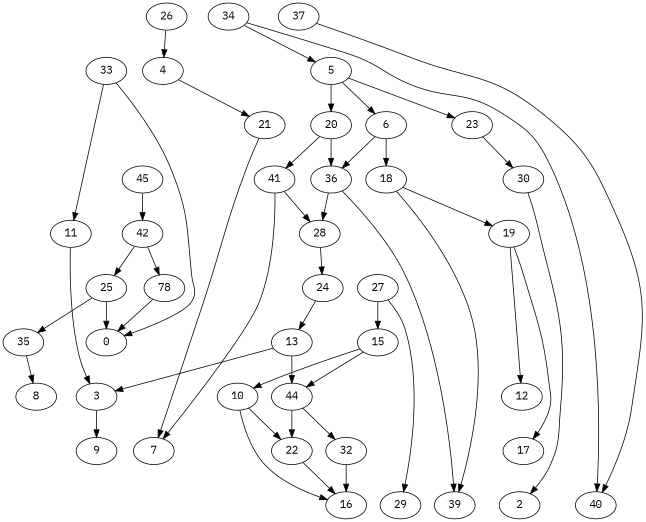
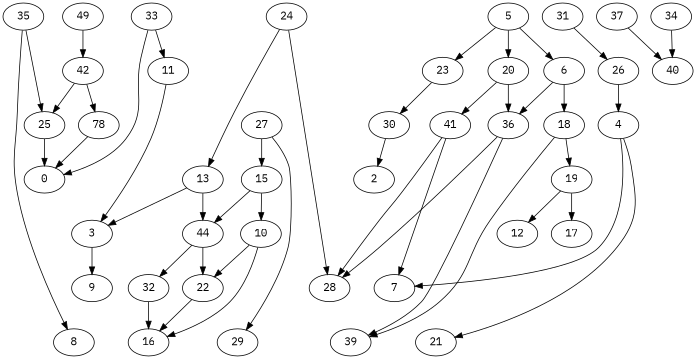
node "31": added
edge "34" -> "5": removed
node "45": label "45" -> "49"
edge "28" -> "24": reversed
edge "21" -> "7": now "4" -> "7"
edge "25" -> "35": reversed
